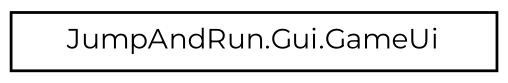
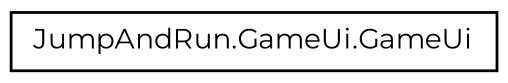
node "JumpAndRun.Gui.GameUi": label "JumpAndRun.Gui.GameUi" -> "JumpAndRun.GameUi.GameUi"
